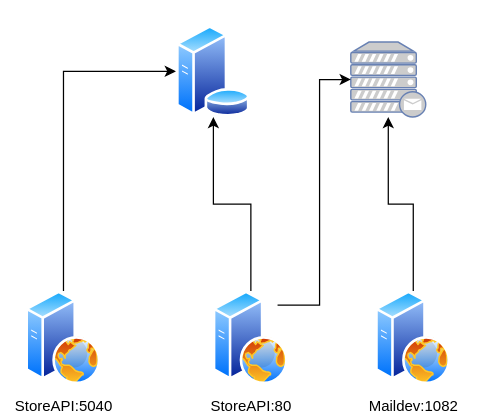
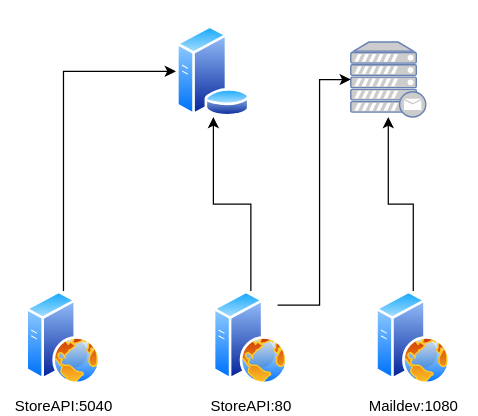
node "Maildev:1082": label "Maildev:1082" -> "Maildev:1080"
